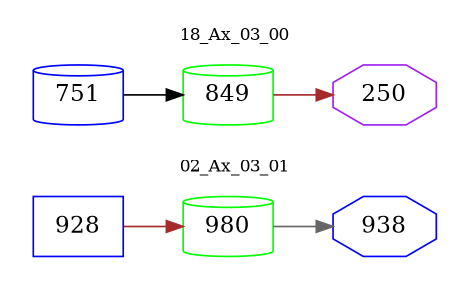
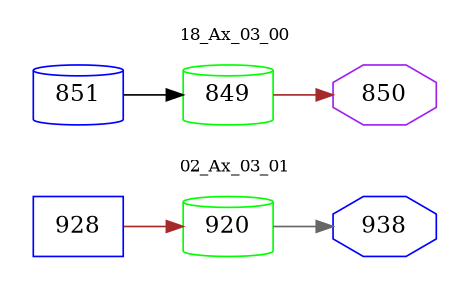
node "751": label "751" -> "851"
node "250": label "250" -> "850"
node "980": label "980" -> "920"
